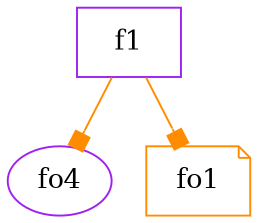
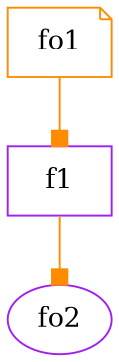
edge "f1" -> "fo1": reversed
node "fo4": label "fo4" -> "fo2"
